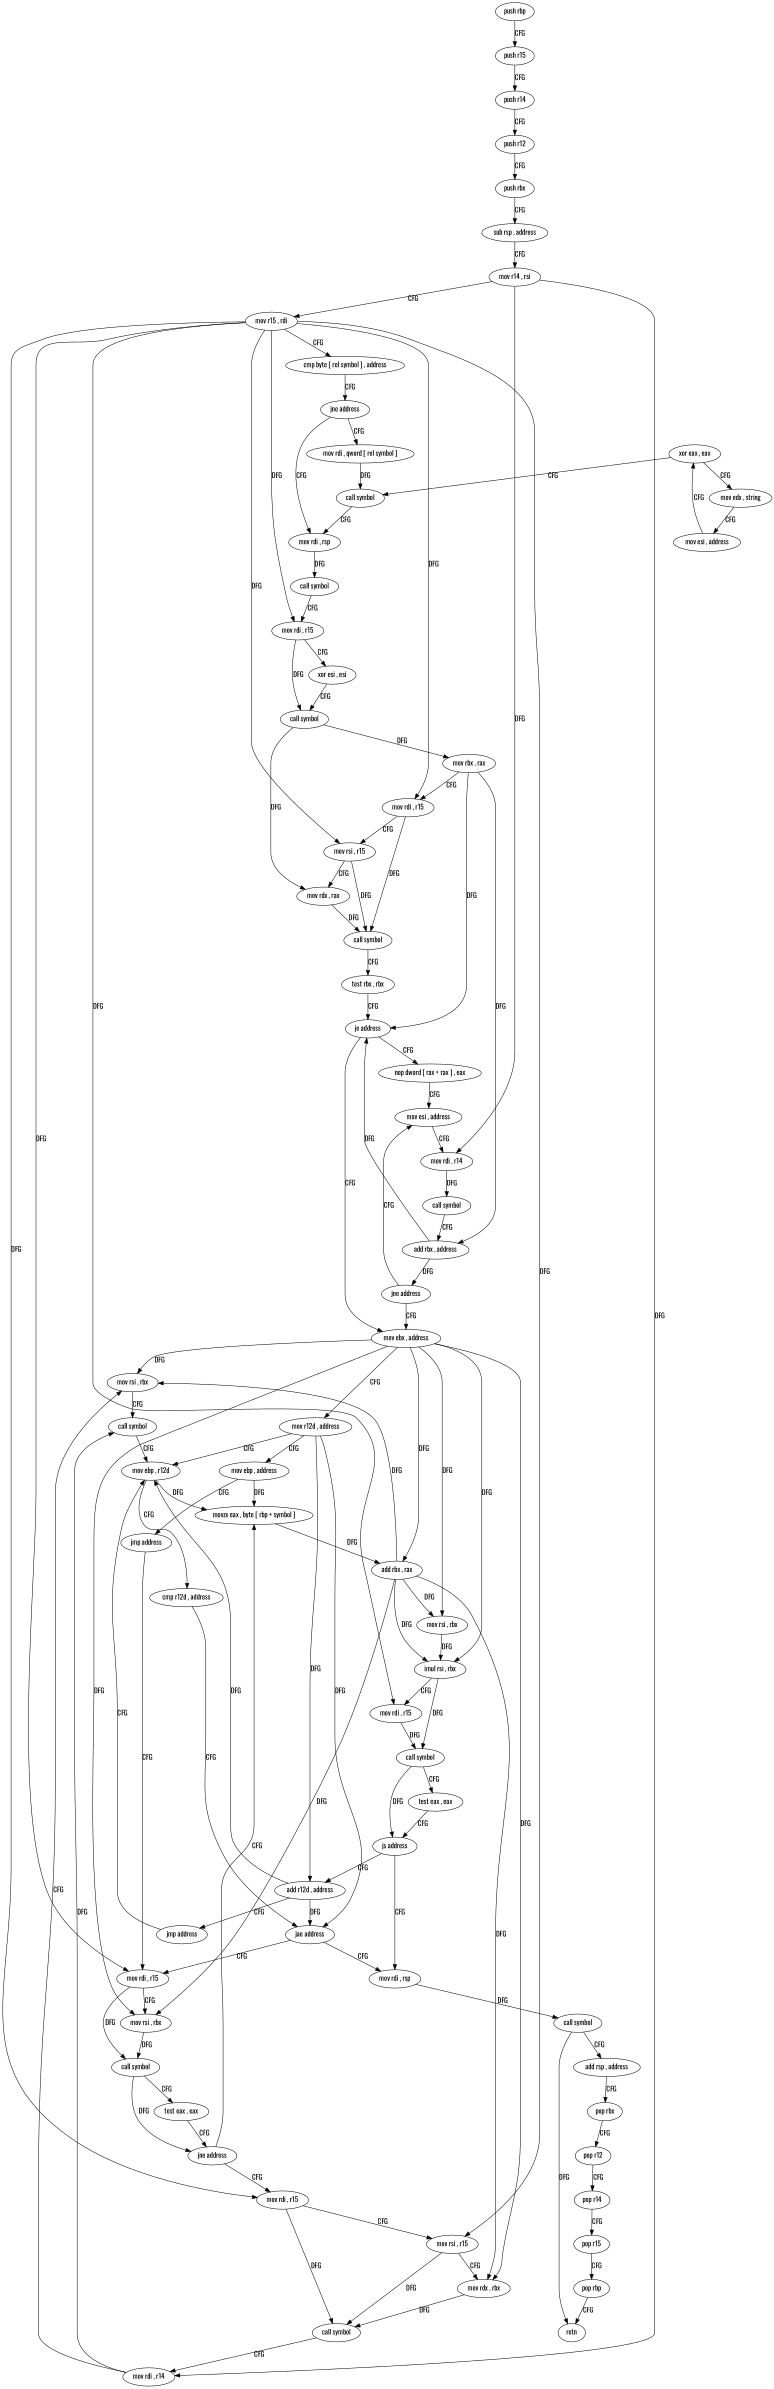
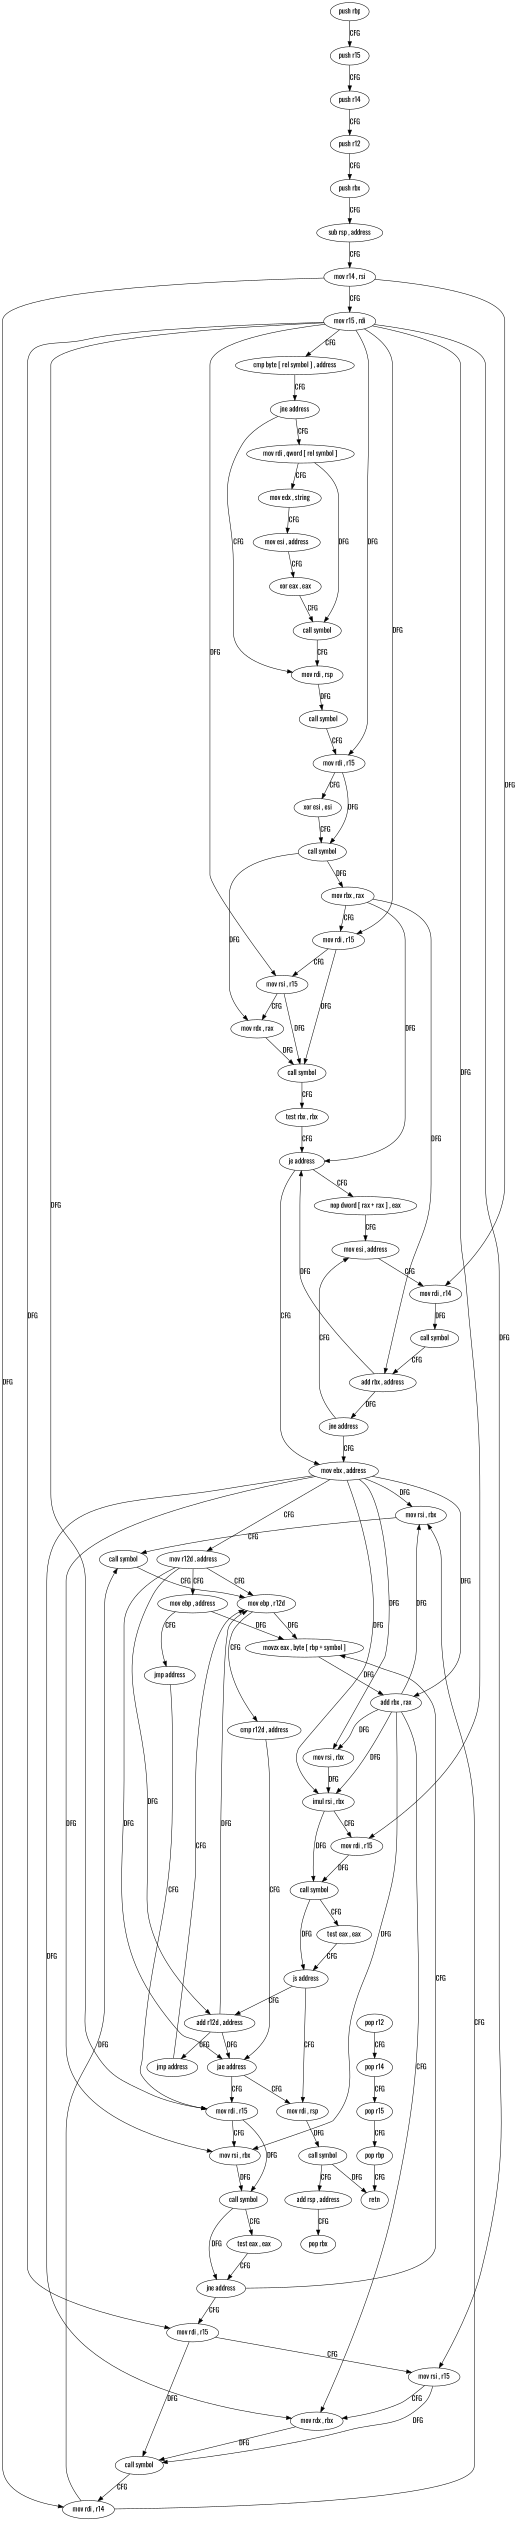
edge "xor eax , eax" -> "mov edx , string": now "mov rdi , qword [ rel symbol ]" -> "mov edx , string"
edge "add rbx , rax" -> "mov rdx , rbx": label "DFG" -> "CFG"
edge "pop rbx" -> "pop r12": removed, label "CFG"
